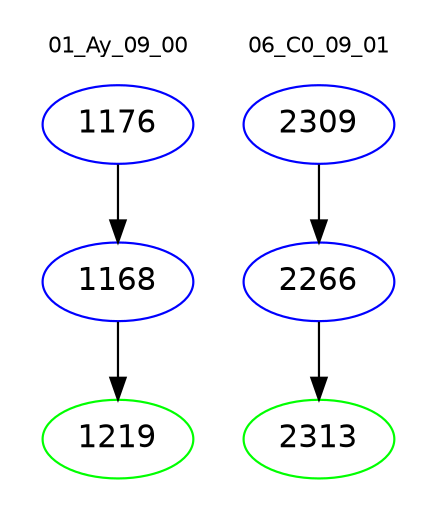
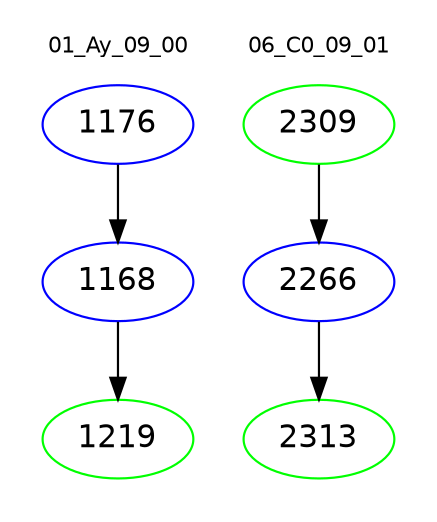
node "2309": color blue -> green
